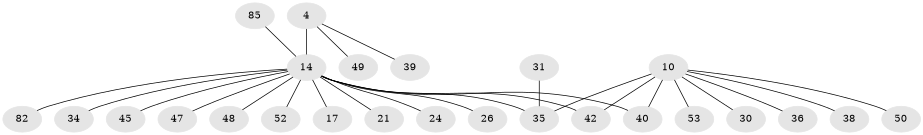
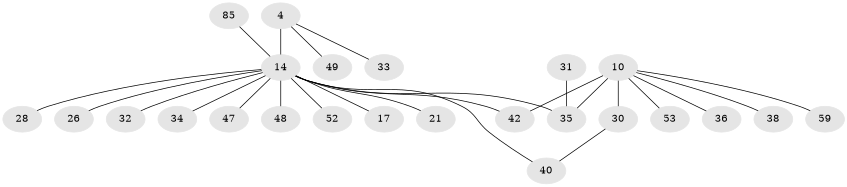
node "39": label "39" -> "33"
edge "10" -- "40": now "30" -- "40"
node "82": label "82" -> "32"
node "45": removed
node "24": label "24" -> "28"
node "50": label "50" -> "59"
